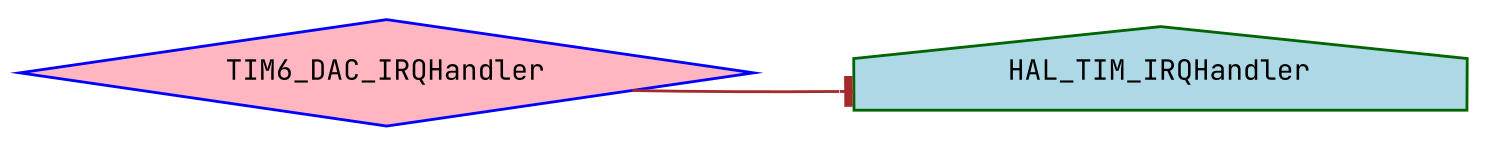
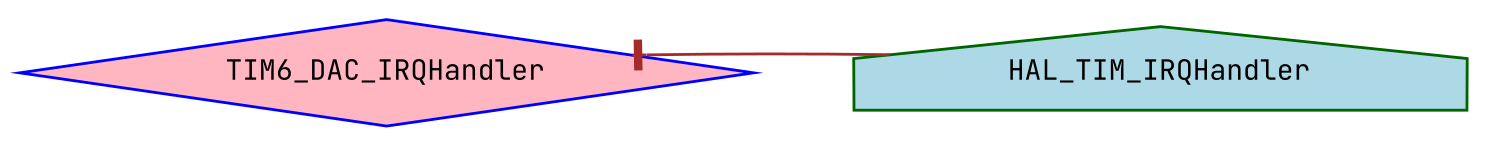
edge "TIM6_DAC_IRQHandler" -> "HAL_TIM_IRQHandler": reversed
